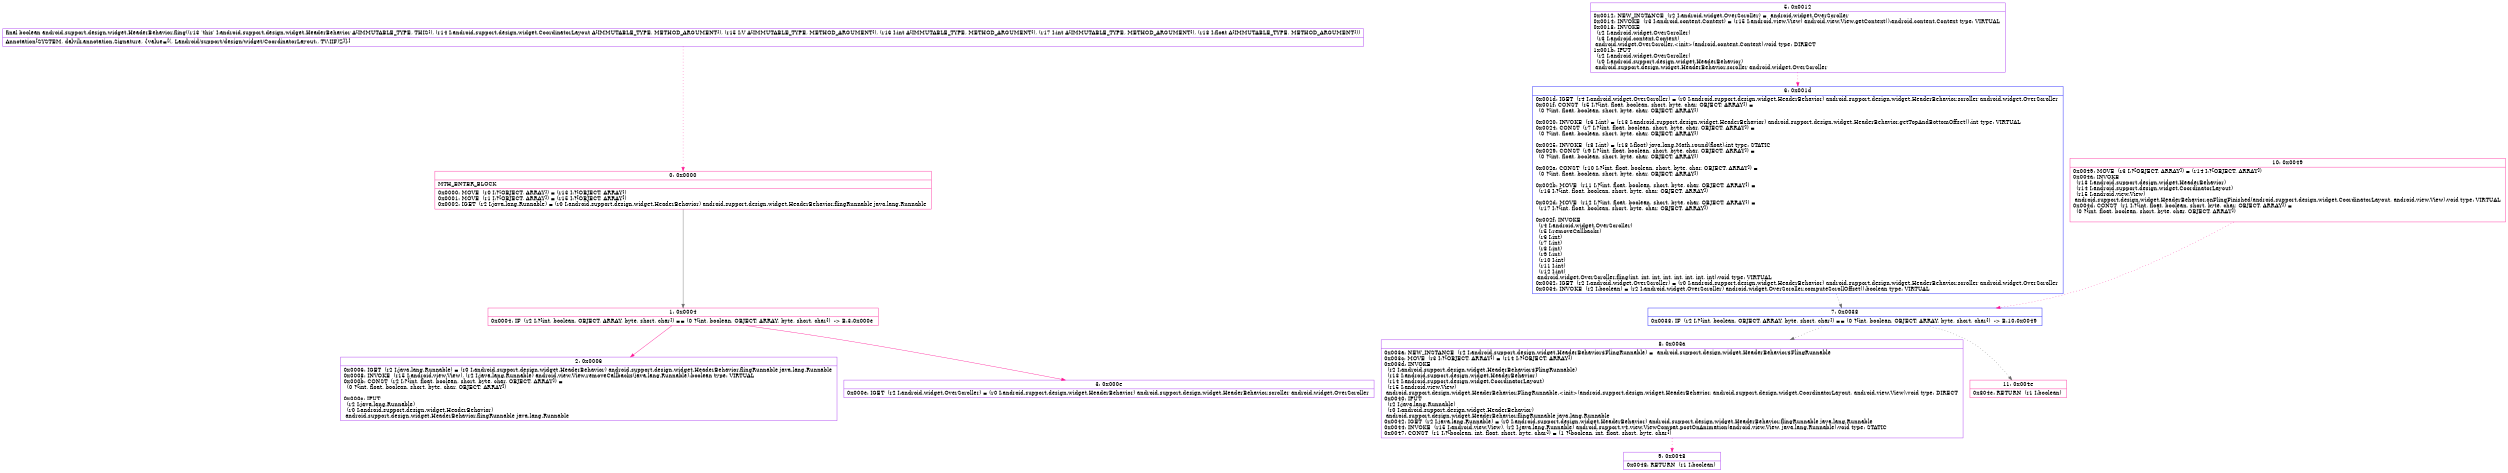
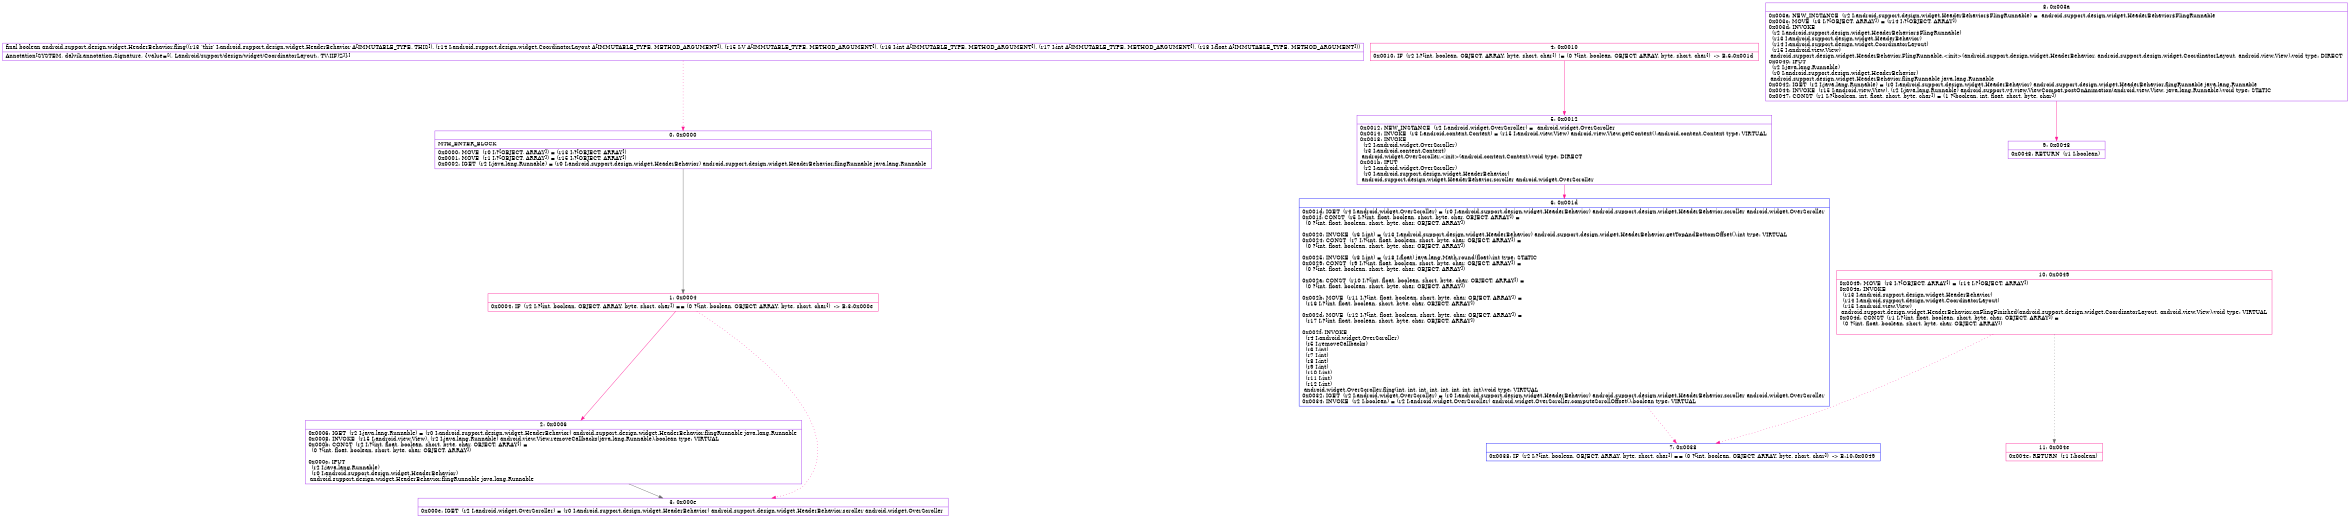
node "5: 0x0012": text "1x001b: IPUT" -> "0x001b: IPUT"
node "4: 0x0010": added
edge "5: 0x0012" -> "6: 0x001d": style dotted -> solid
node "0: 0x0000": color deeppink -> purple
edge "6: 0x001d" -> "7: 0x0038": color gray40 -> deeppink
edge "7: 0x0038" -> "8: 0x003a": removed
edge "7: 0x0038" -> "11: 0x004e": now "10: 0x0049" -> "11: 0x004e"
edge "1: 0x0004" -> "3: 0x000e": style solid -> dotted
node "11: 0x004e": text "0x804e: RETURN  (r1 I:boolean)" -> "0x004e: RETURN  (r1 I:boolean)"
edge "8: 0x003a" -> "9: 0x0048": style dotted -> solid
edge "2: 0x0006" -> "3: 0x000e": added
